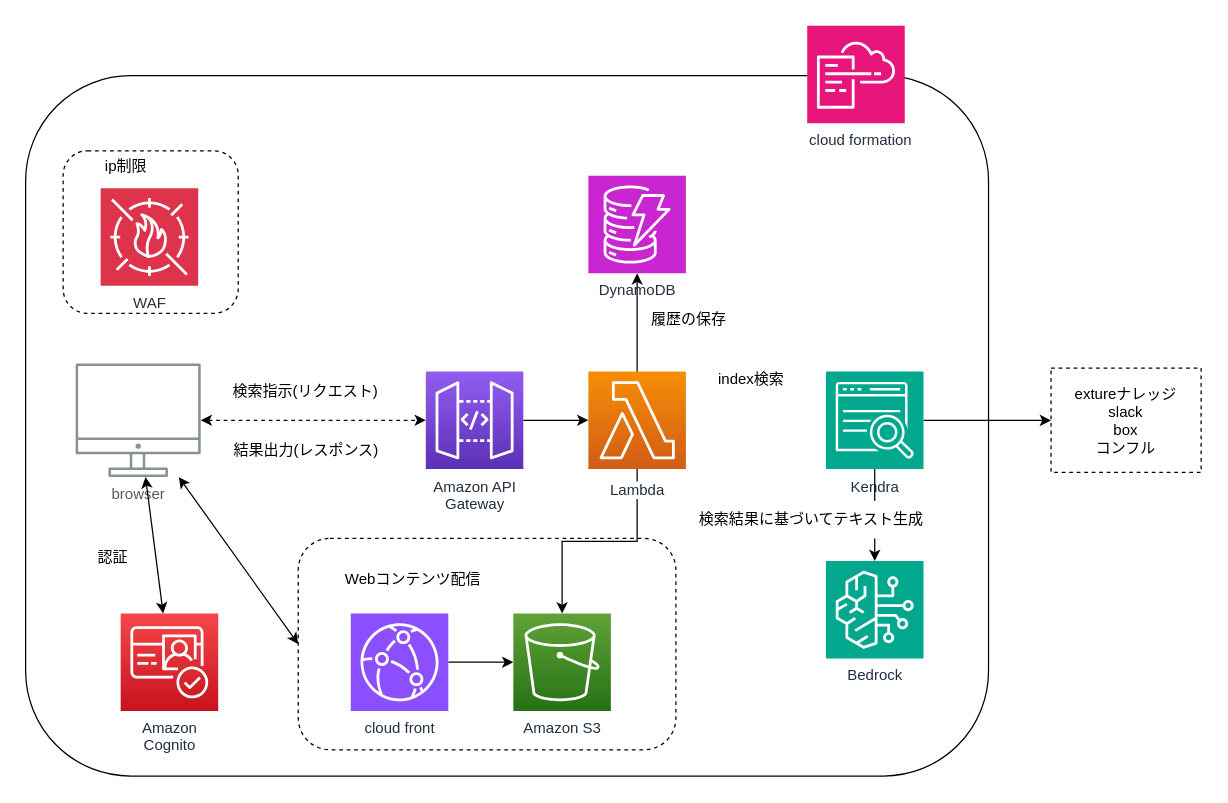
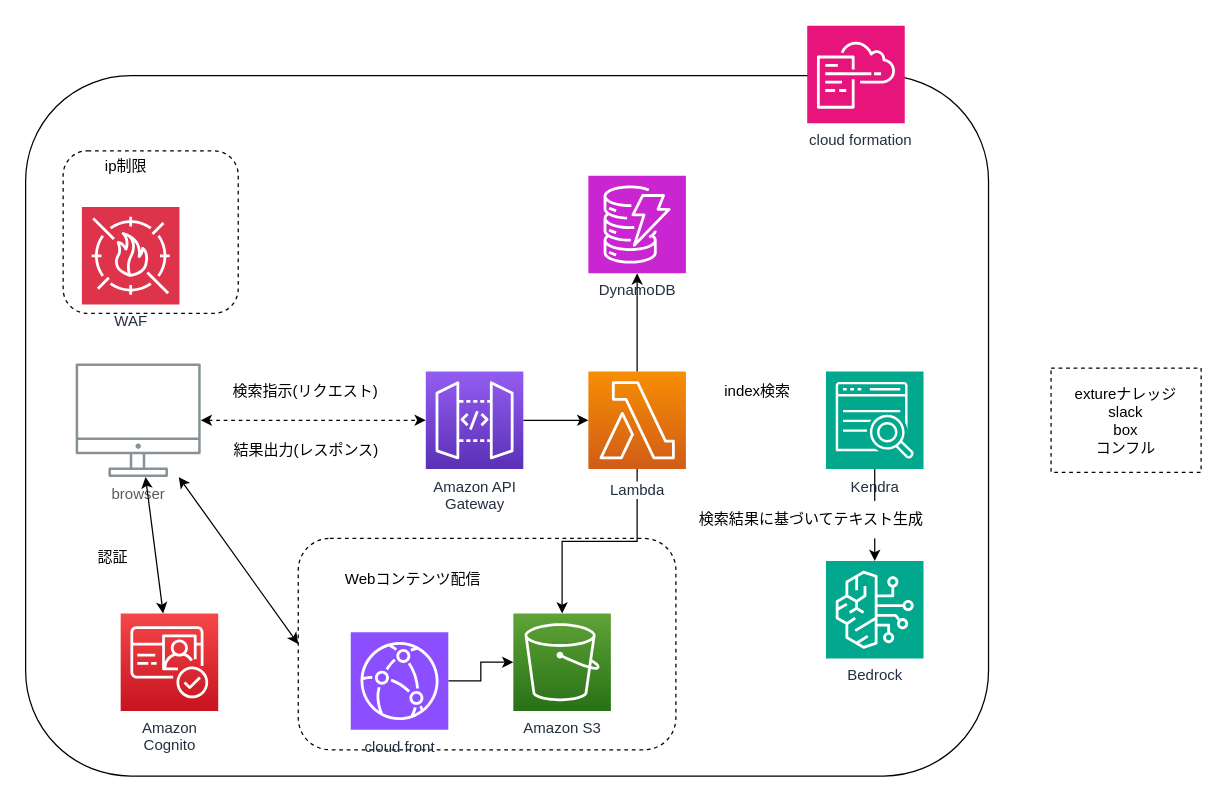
node "WAF": moved (149, 237) -> (131, 256)
node "履歴の保存": removed
node "index検索": moved (750, 379) -> (756, 392)
edge "Kendra" -> "extureナレッジ slack box コンフル": removed
node "cloud front": moved (399, 662) -> (399, 681)
